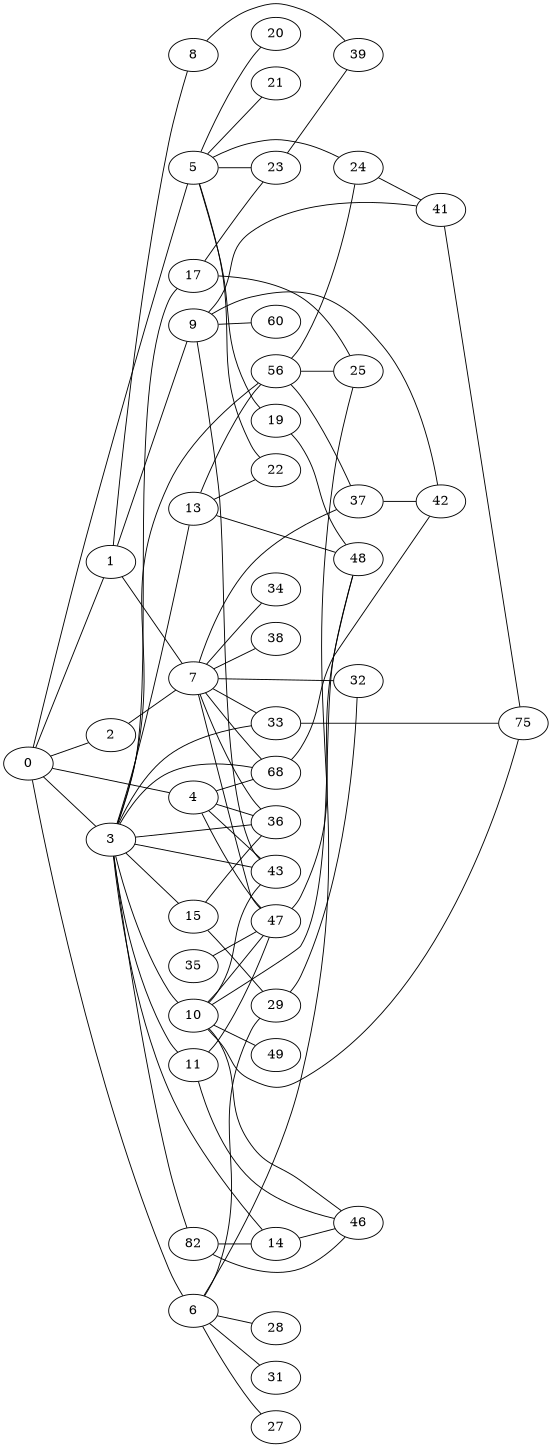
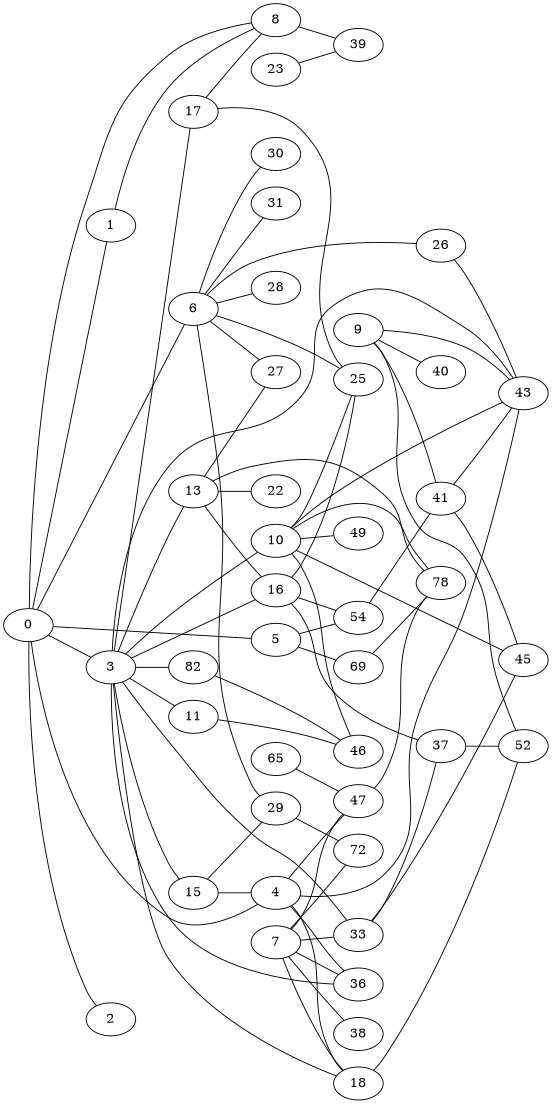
node "20": removed
node "21": removed
node "30": added
edge "5" -- "23": removed
node "24": label "24" -> "54"
edge "23" -- "17": now "8" -- "17"
node "26": added
edge "8" -- "0": added
node "60": label "60" -> "40"
edge "5" -- "22": removed
node "56": label "56" -> "16"
node "19": label "19" -> "69"
edge "27" -- "13": added
edge "9" -- "1": removed
edge "43" -- "41": added
node "42": label "42" -> "52"
node "48": label "48" -> "78"
edge "37" -- "7": now "37" -- "33"
node "34": removed
edge "1" -- "7": removed
node "32": label "32" -> "72"
edge "7" -- "2": removed
node "75": label "75" -> "45"
node "68": label "68" -> "18"
edge "36" -- "15": now "4" -- "15"
node "35": label "35" -> "65"
edge "47" -- "10": now "25" -- "10"
edge "47" -- "11": removed
node "14": removed
